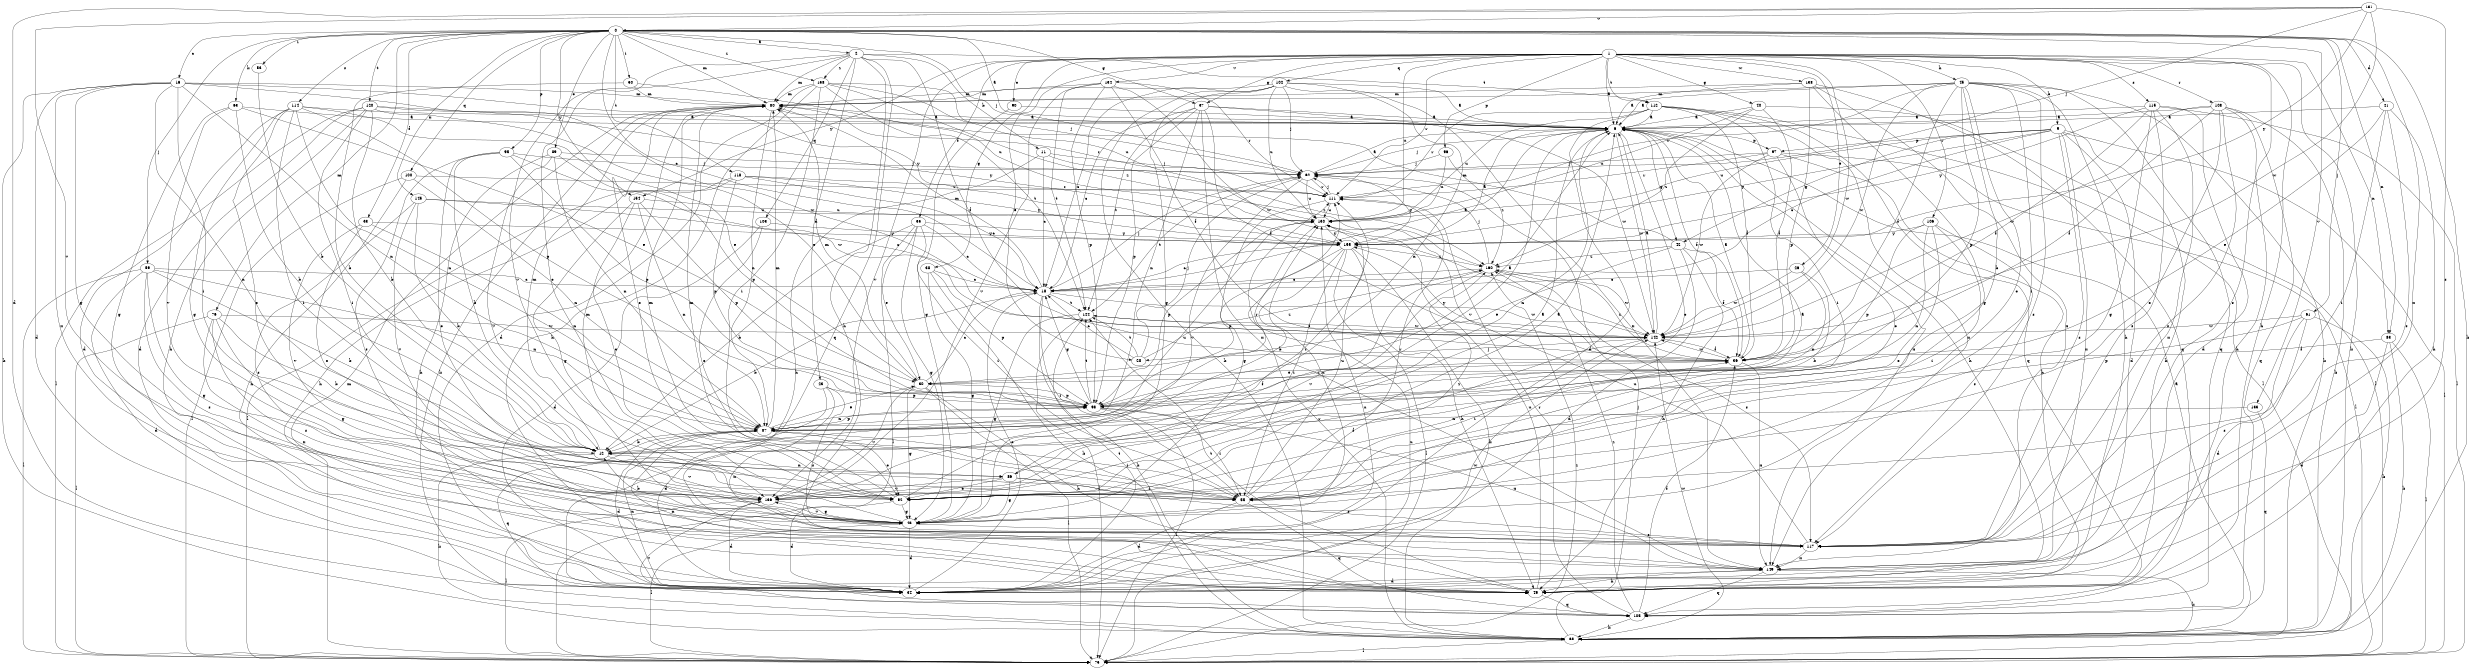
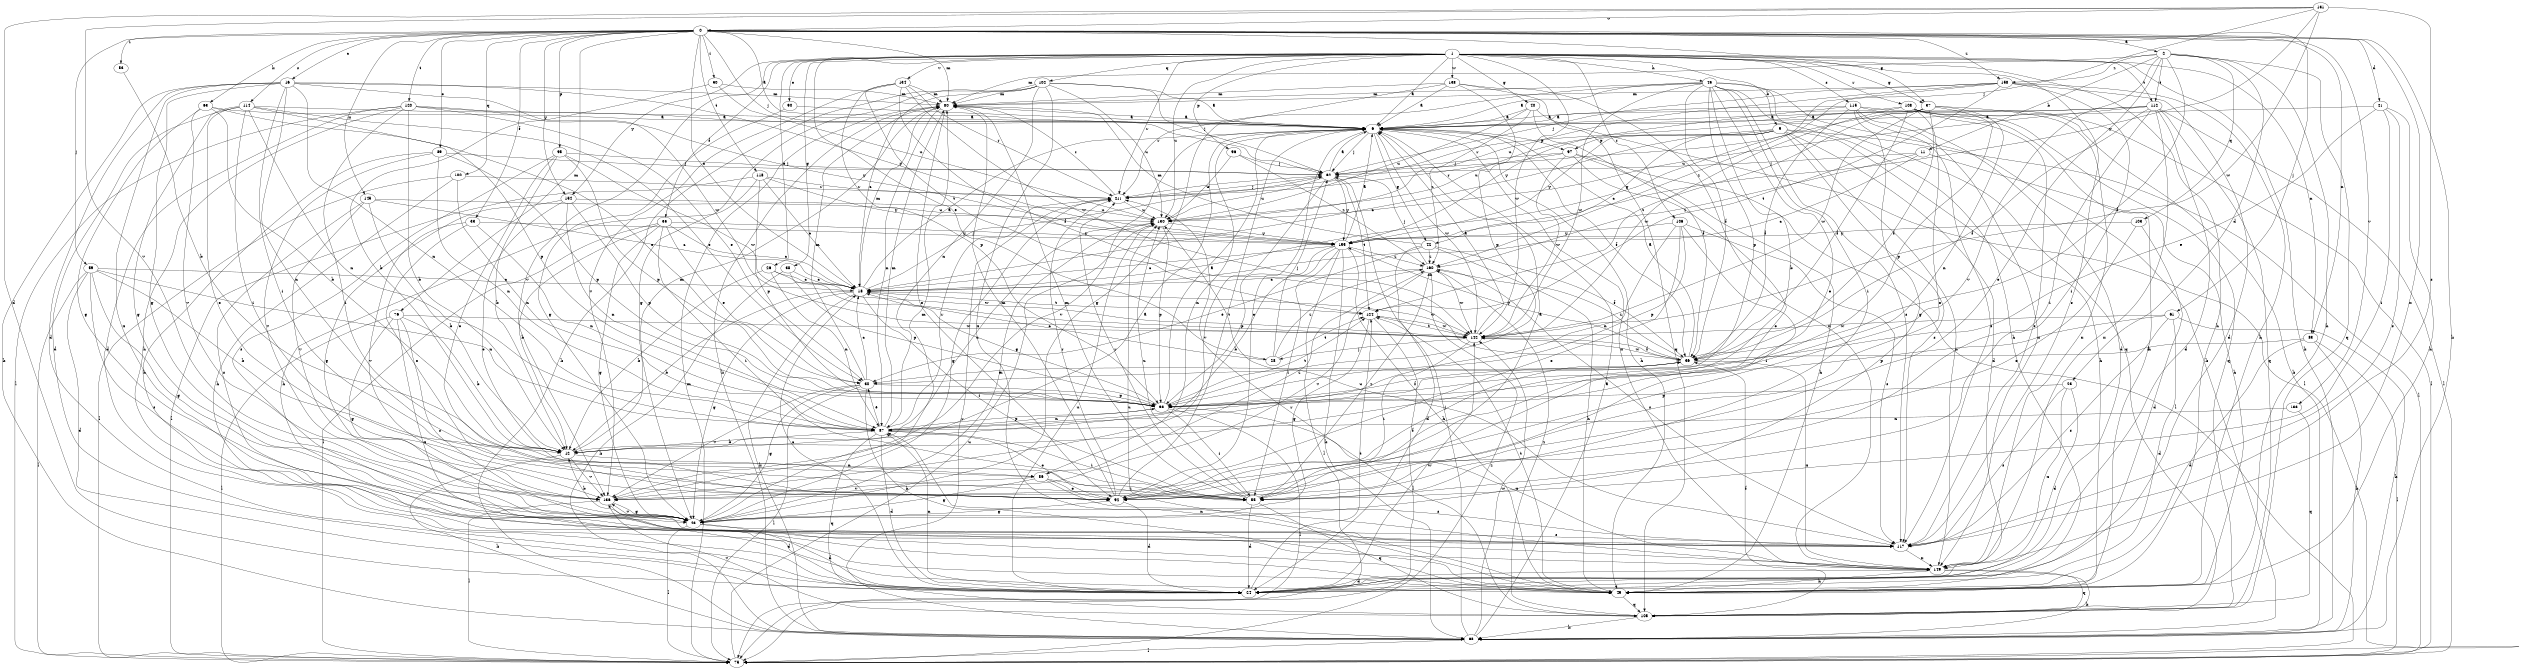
node "111": label "111" -> "211"
edge "92" -> "6": label "a" -> "t"
edge "38" -> "43": now "18" -> "43"
node "34": label "34" -> "24"
